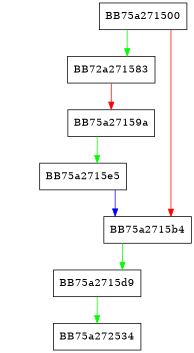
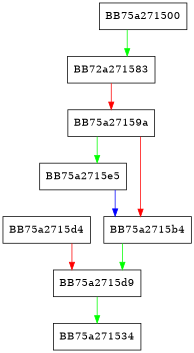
edge "BB75a271500" -> "BB75a2715b4": now "BB75a27159a" -> "BB75a2715b4"
node "BB75a2715d4": added
node "BB75a272534": label "BB75a272534" -> "BB75a271534"
